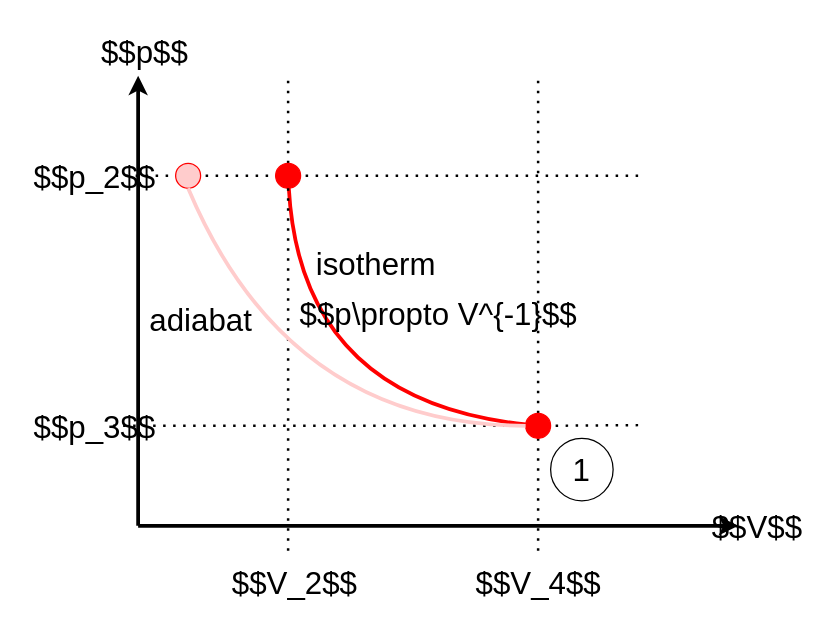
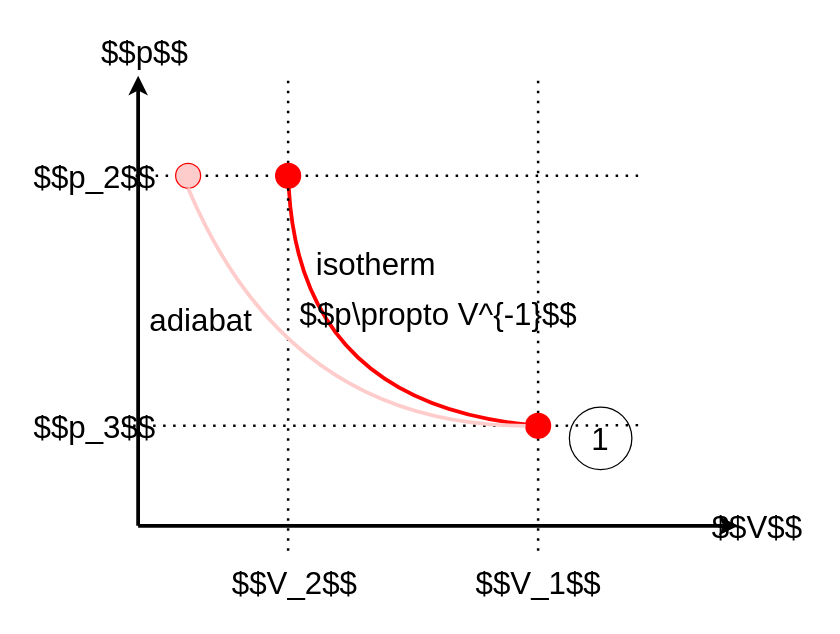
node "1": moved (582, 469) -> (601, 438)
node "$$V_4$$": label "$$V_4$$" -> "$$V_1$$"
